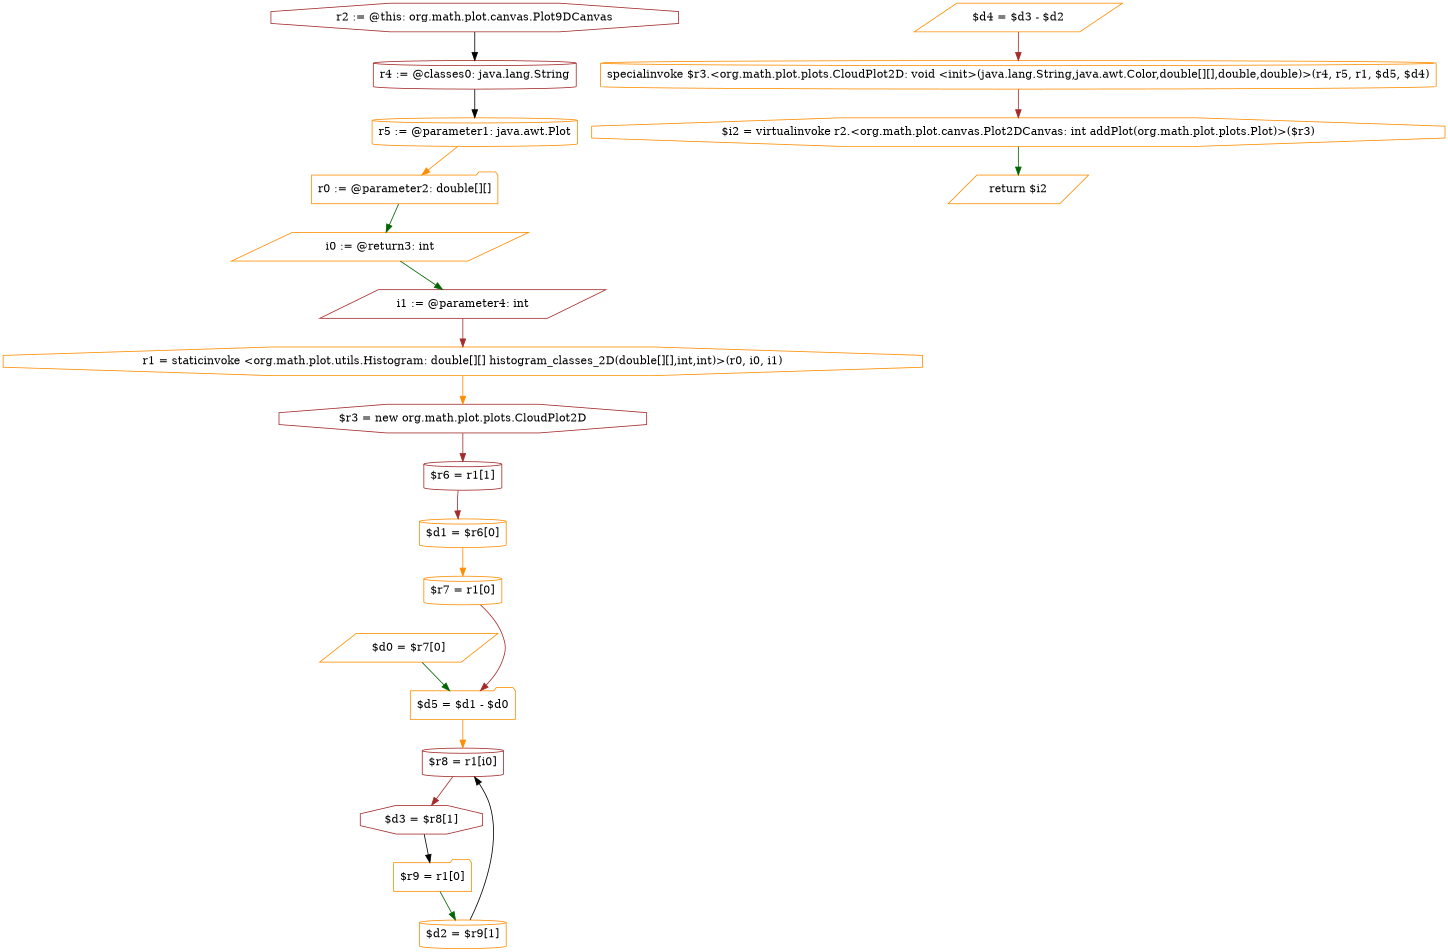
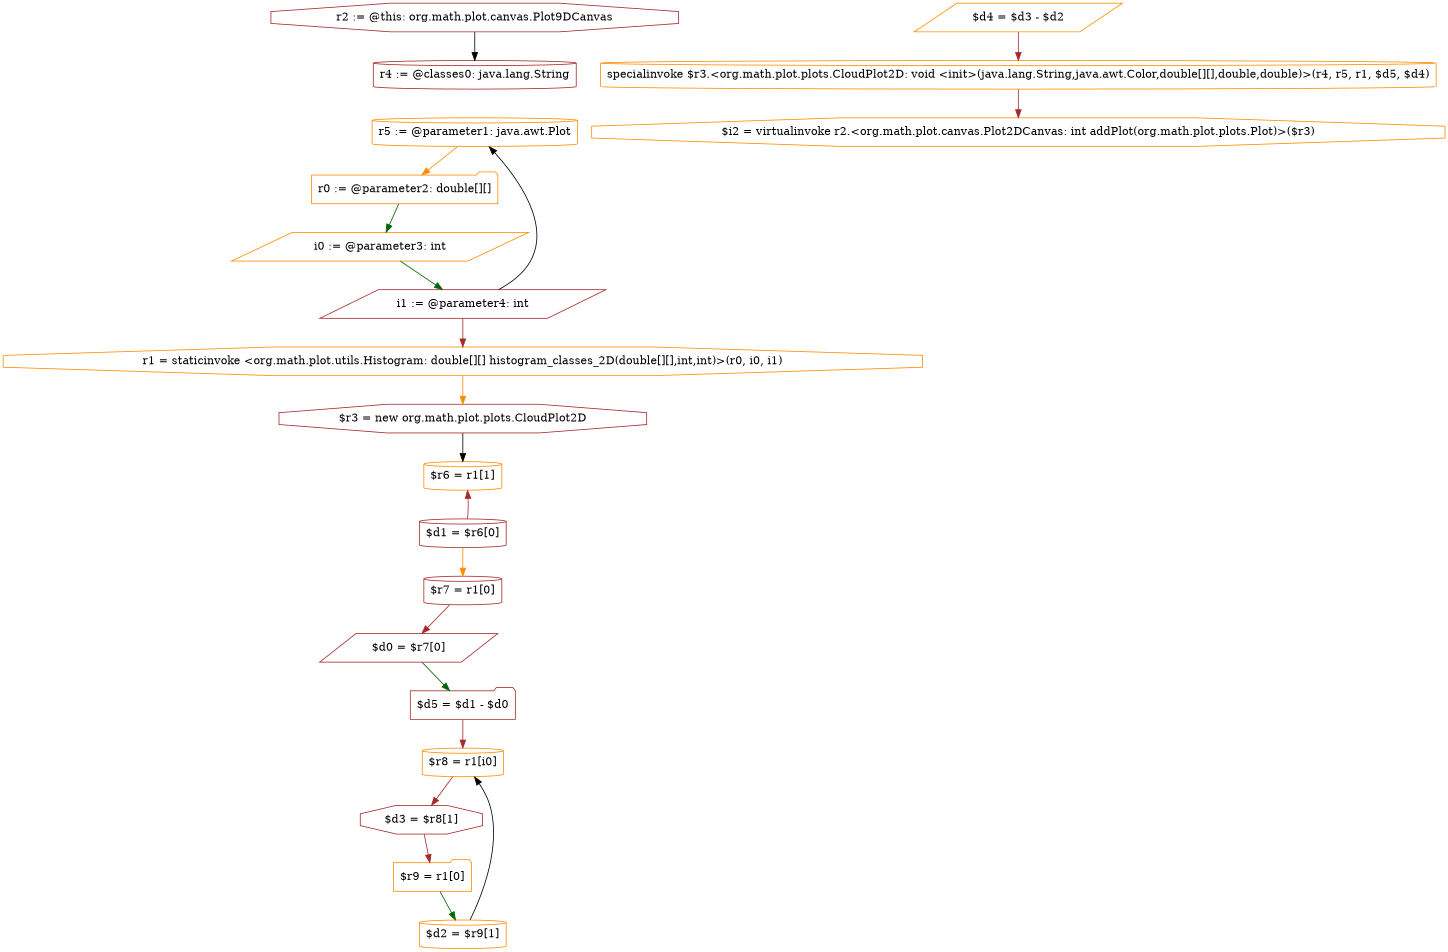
edge "r4 := @classes0: java.lang.String" -> "r5 := @parameter1: java.awt.Plot": now "i1 := @parameter4: int" -> "r5 := @parameter1: java.awt.Plot"
node "return $i2": removed
node "i0 := @return3: int": label "i0 := @return3: int" -> "i0 := @parameter3: int"
edge "$r3 = new org.math.plot.plots.CloudPlot2D" -> "$r6 = r1[1]": color brown -> black
node "$r6 = r1[1]": color brown -> darkorange
edge "$r6 = r1[1]" -> "$d1 = $r6[0]": reversed
node "$d1 = $r6[0]": color darkorange -> brown
node "$r7 = r1[0]": color darkorange -> brown
edge "$r7 = r1[0]" -> "$d5 = $d1 - $d0": now "$r7 = r1[0]" -> "$d0 = $r7[0]"
node "$d0 = $r7[0]": color darkorange -> brown
node "$d5 = $d1 - $d0": color darkorange -> brown
edge "$d5 = $d1 - $d0" -> "$r8 = r1[i0]": color darkorange -> brown
node "$r8 = r1[i0]": color brown -> darkorange
edge "$d3 = $r8[1]" -> "$r9 = r1[0]": color black -> brown
